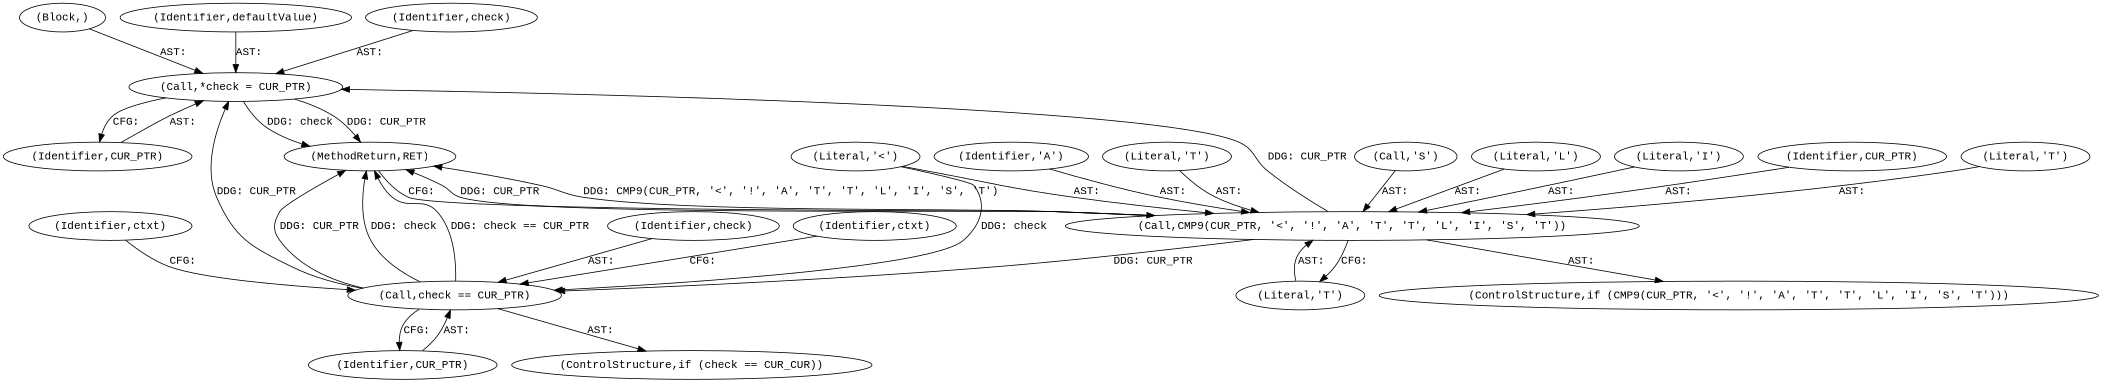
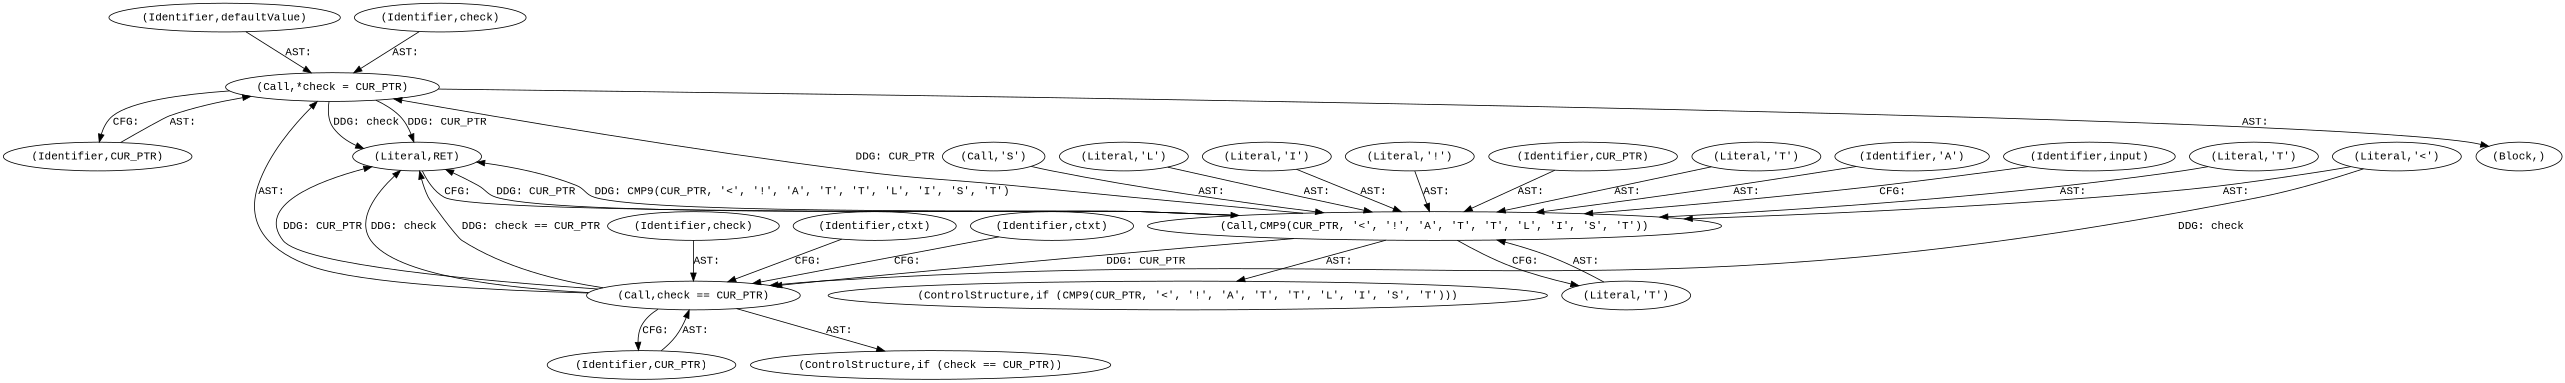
edge "(Block,)" -> "(Call,*check = CUR_PTR)": reversed
node "(MethodReturn,RET)": label "(MethodReturn,RET)" -> "(Literal,RET)"
node "(Literal,'!')": added
node "(Identifier,input)": added
edge "(Call,check == CUR_PTR)" -> "(Call,*check = CUR_PTR)": label "DDG: CUR_PTR" -> "AST: "
node "(ControlStructure,if (check == CUR_CUR))": label "(ControlStructure,if (check == CUR_CUR))" -> "(ControlStructure,if (check == CUR_PTR))"
